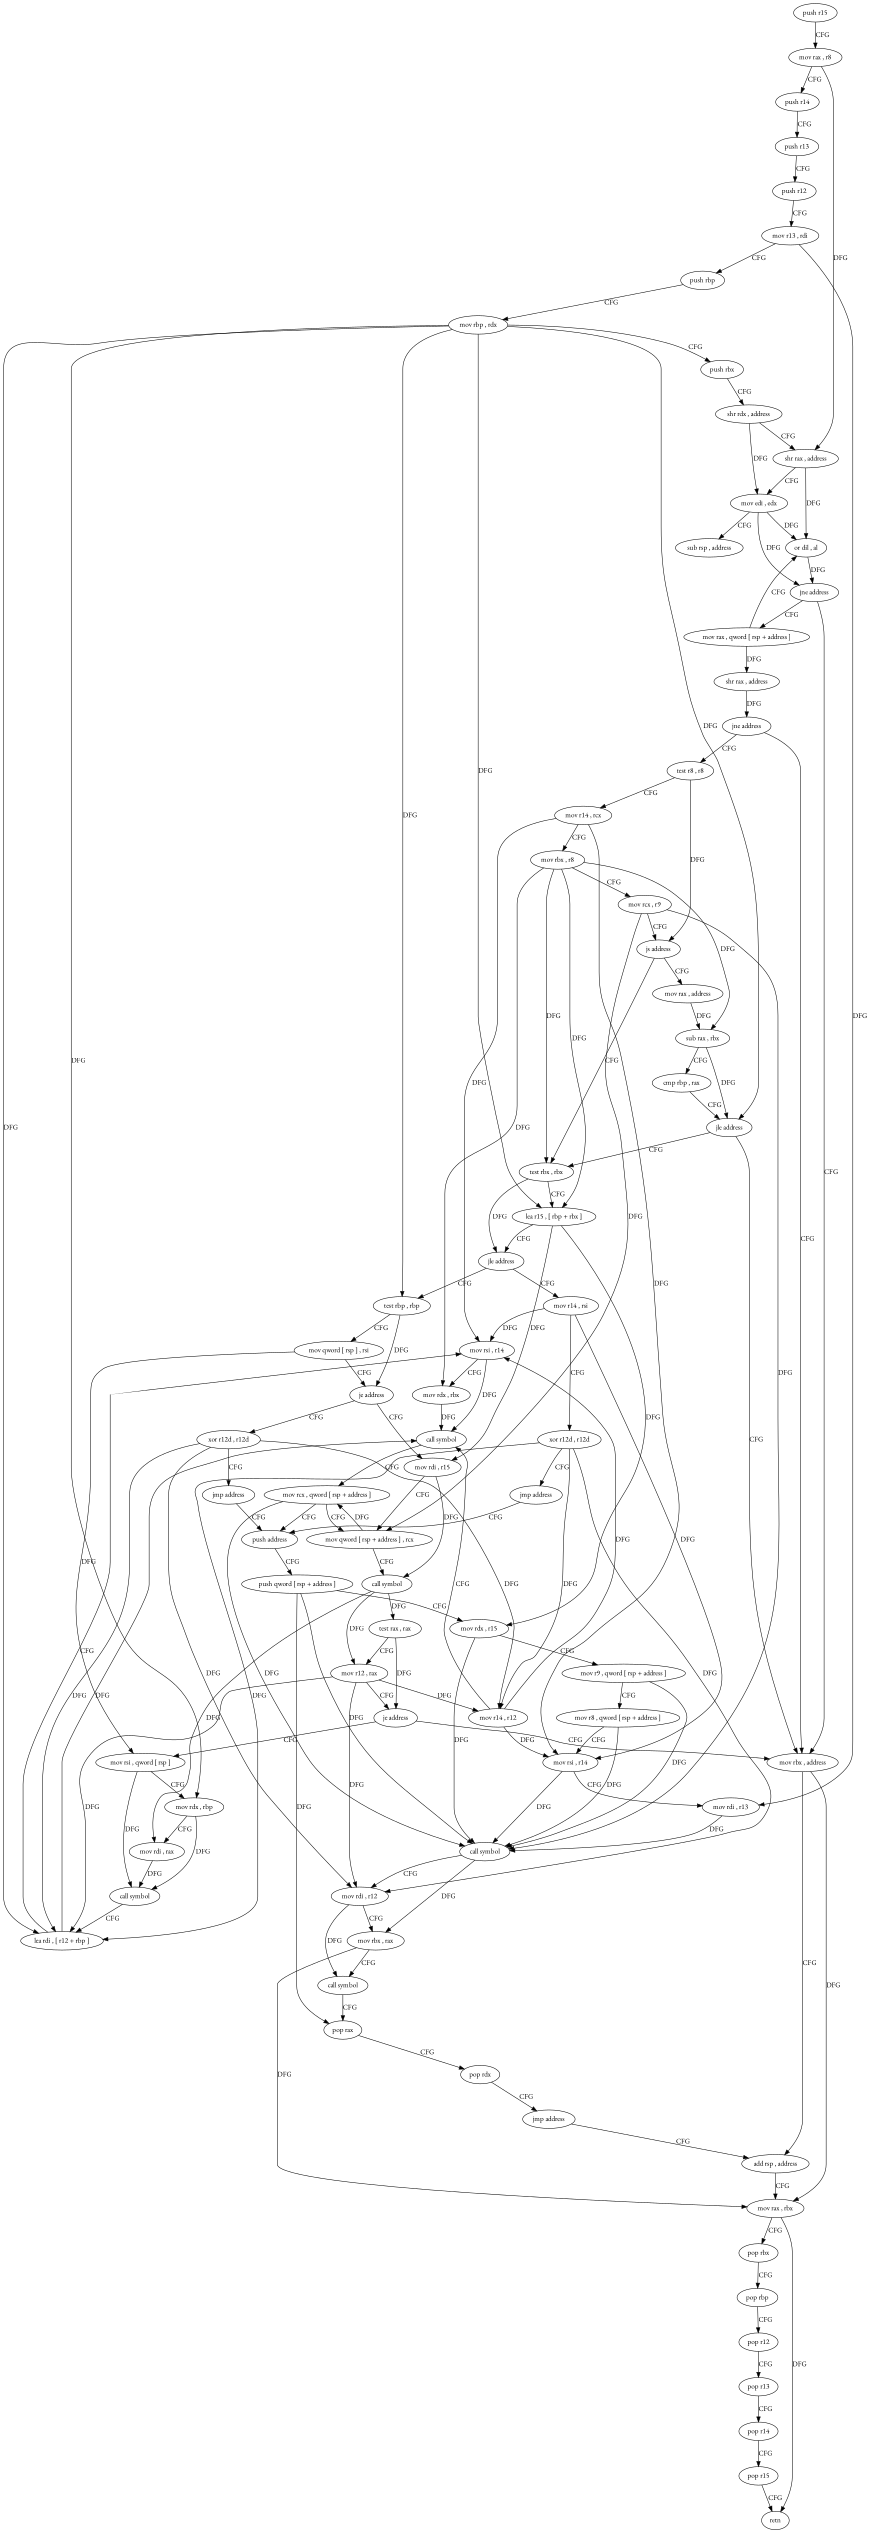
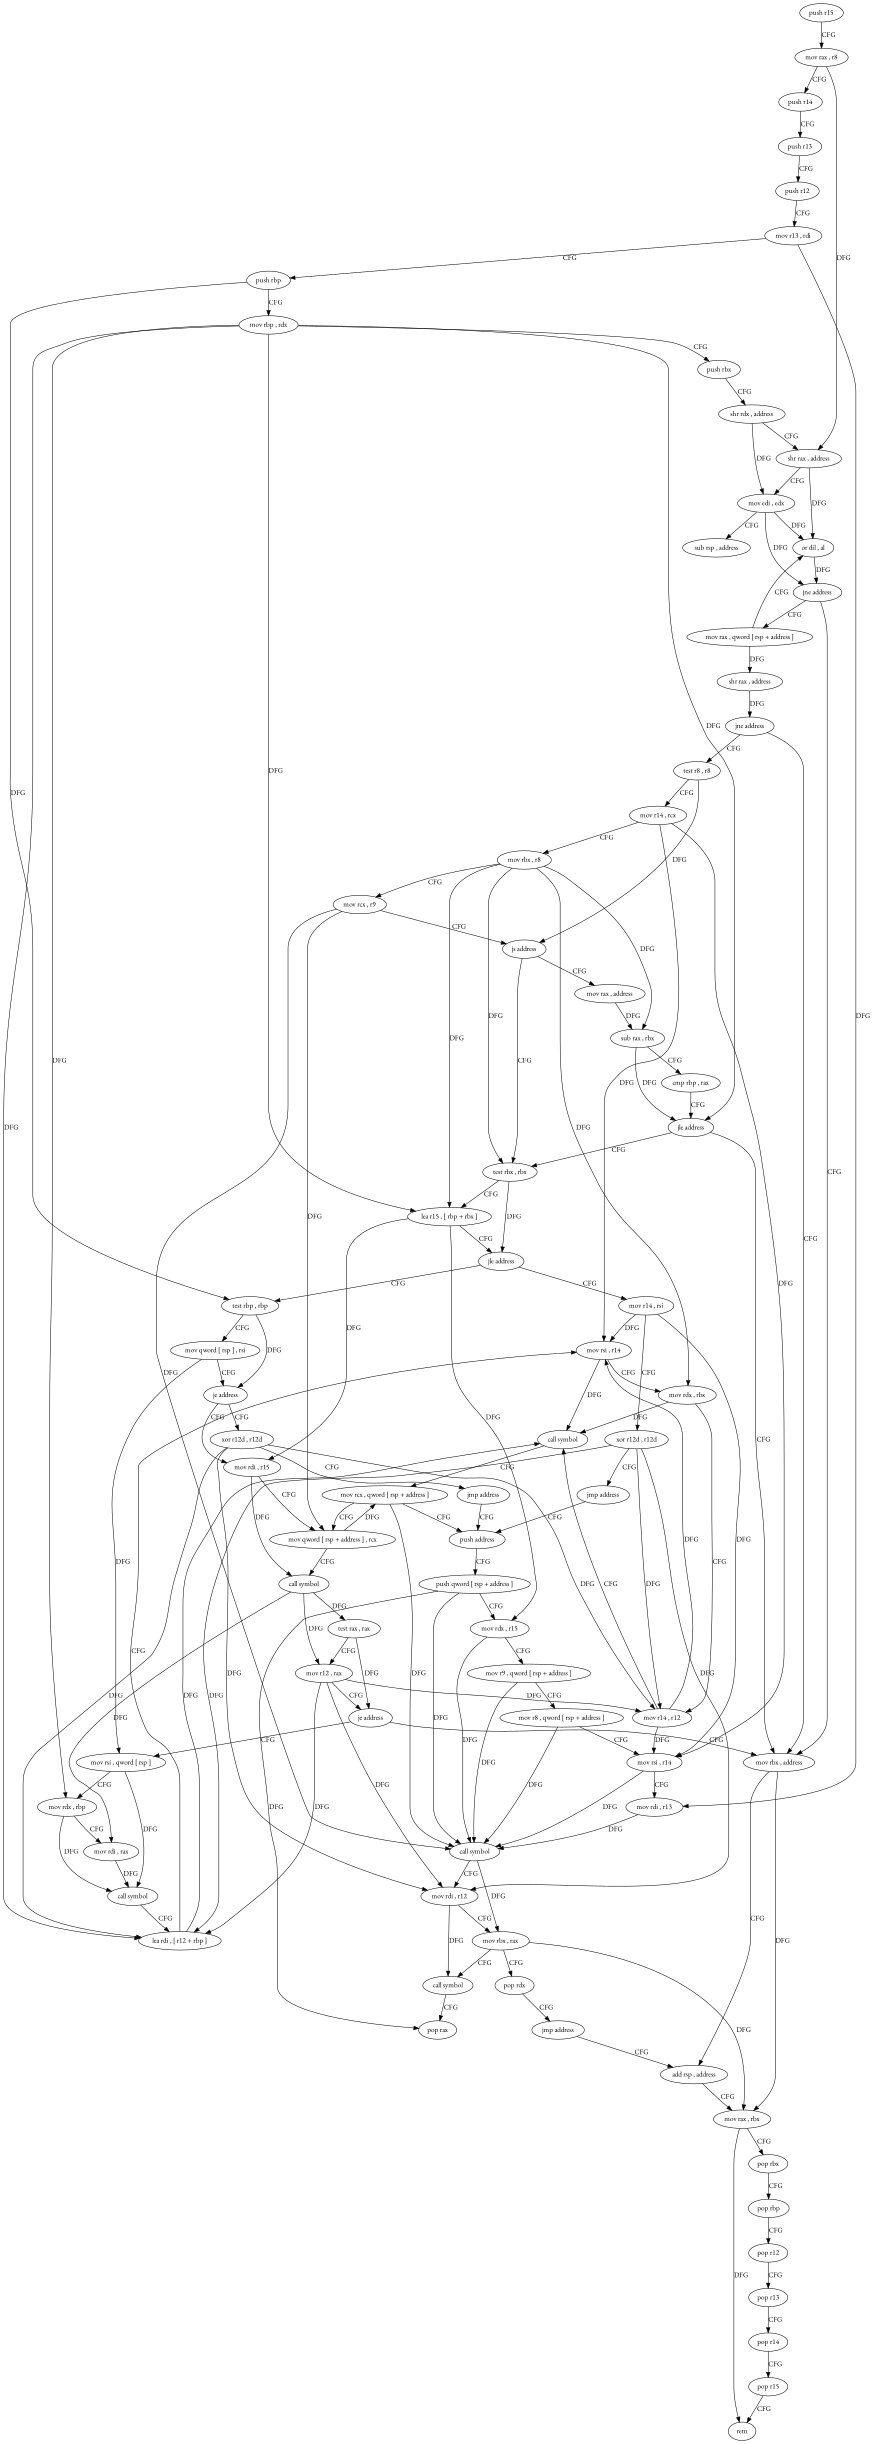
edge "mov rbp , rdx" -> "test rbp , rbp": now "push rbp" -> "test rbp , rbp"
edge "mov rdx , rbx" -> "mov r14 , r12": added, label "CFG"
edge "pop rax" -> "pop rdx": now "mov rbx , rax" -> "pop rdx"
